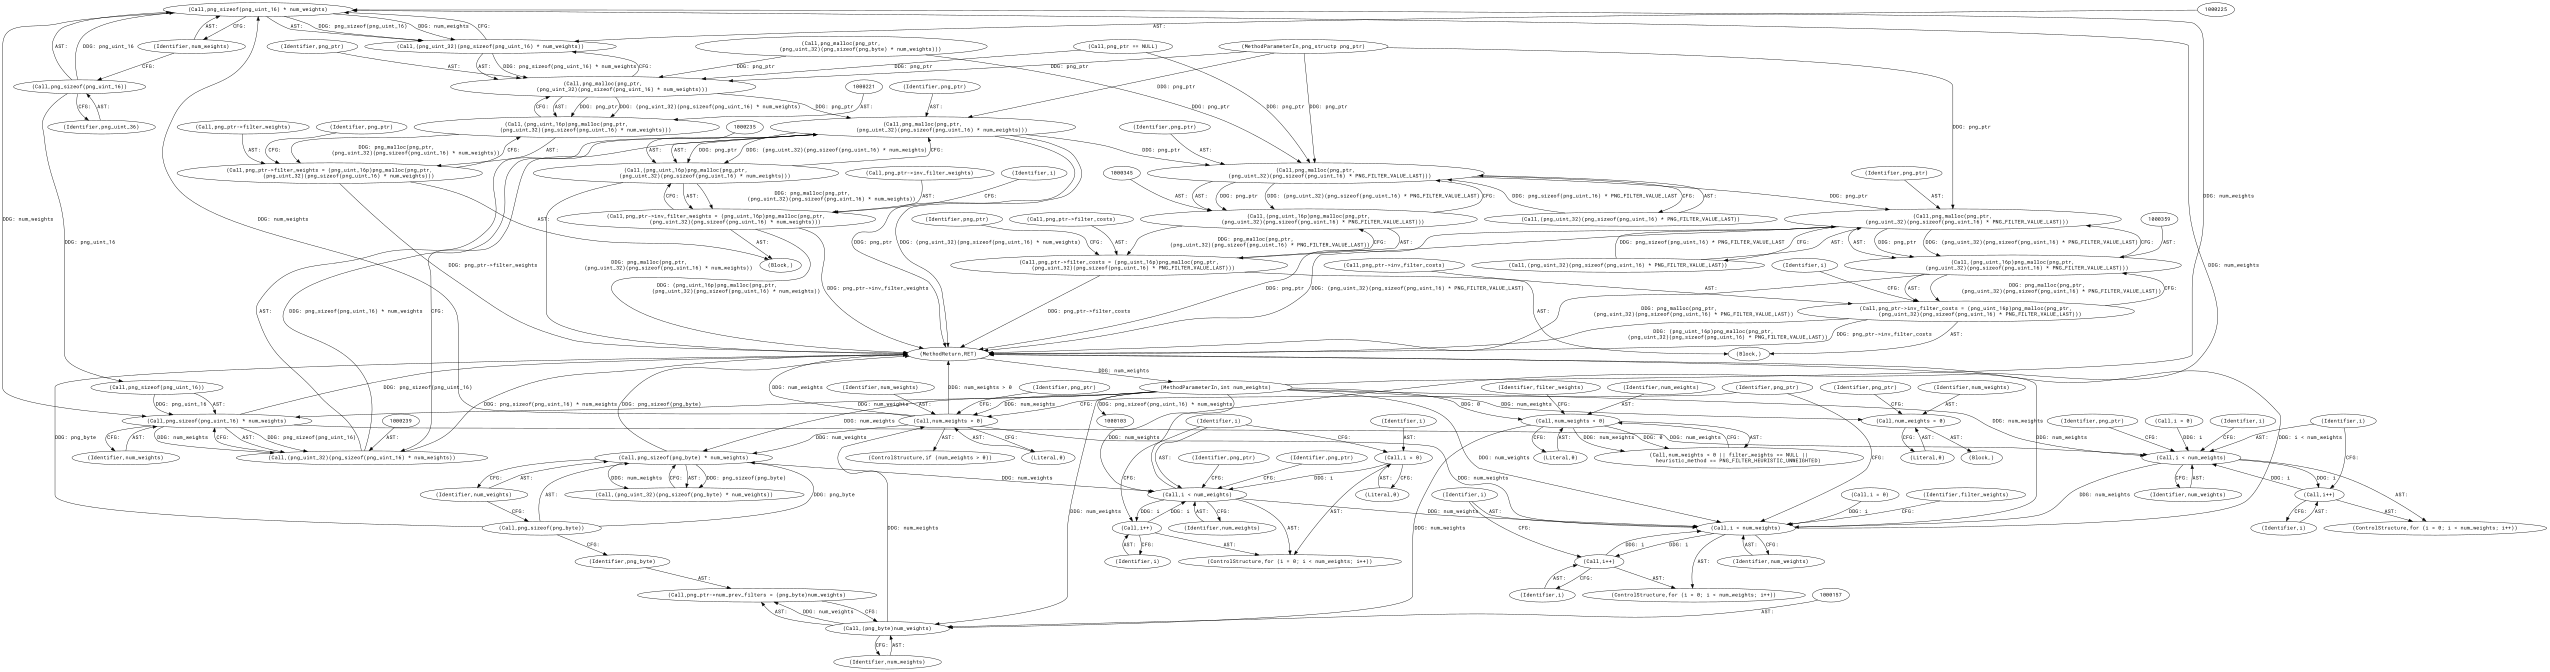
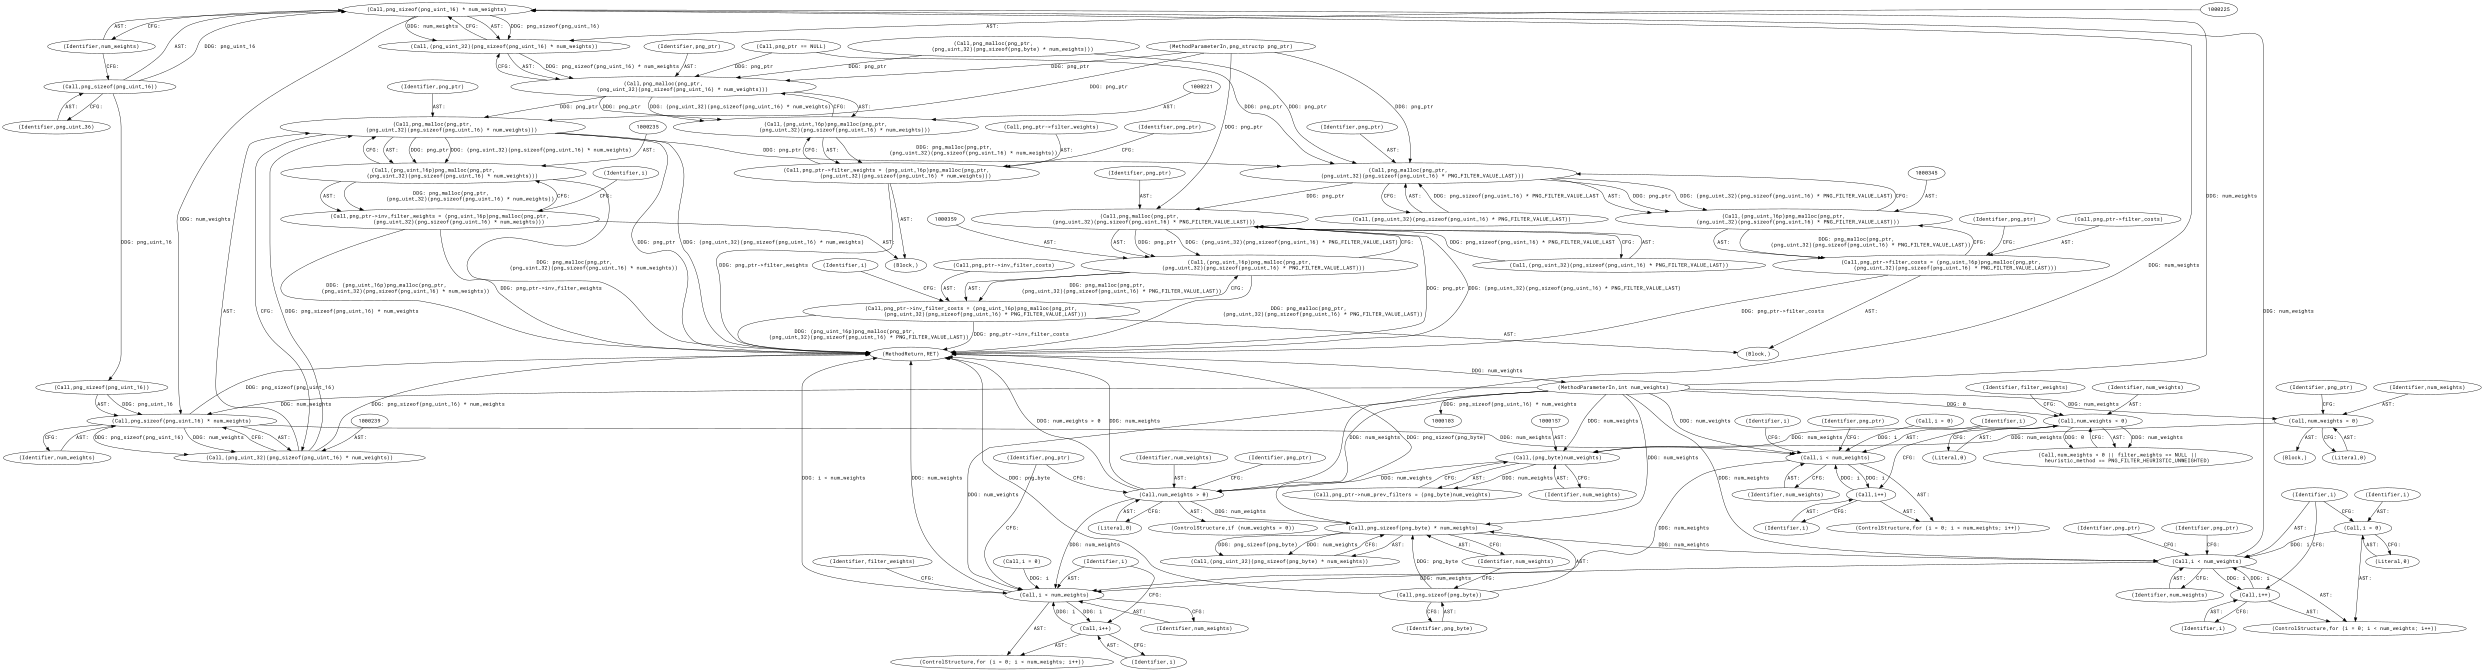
node "(Call,png_ptr->inv_filter_weights)": removed
edge "(Call,num_weights = 0)" -> "(Call,(png_byte)num_weights)": added, label "DDG: num_weights"
edge "(Identifier,png_byte)" -> "(Call,png_ptr->num_prev_filters = (png_byte)num_weights)": now "(Identifier,png_byte)" -> "(Call,png_sizeof(png_byte))"
